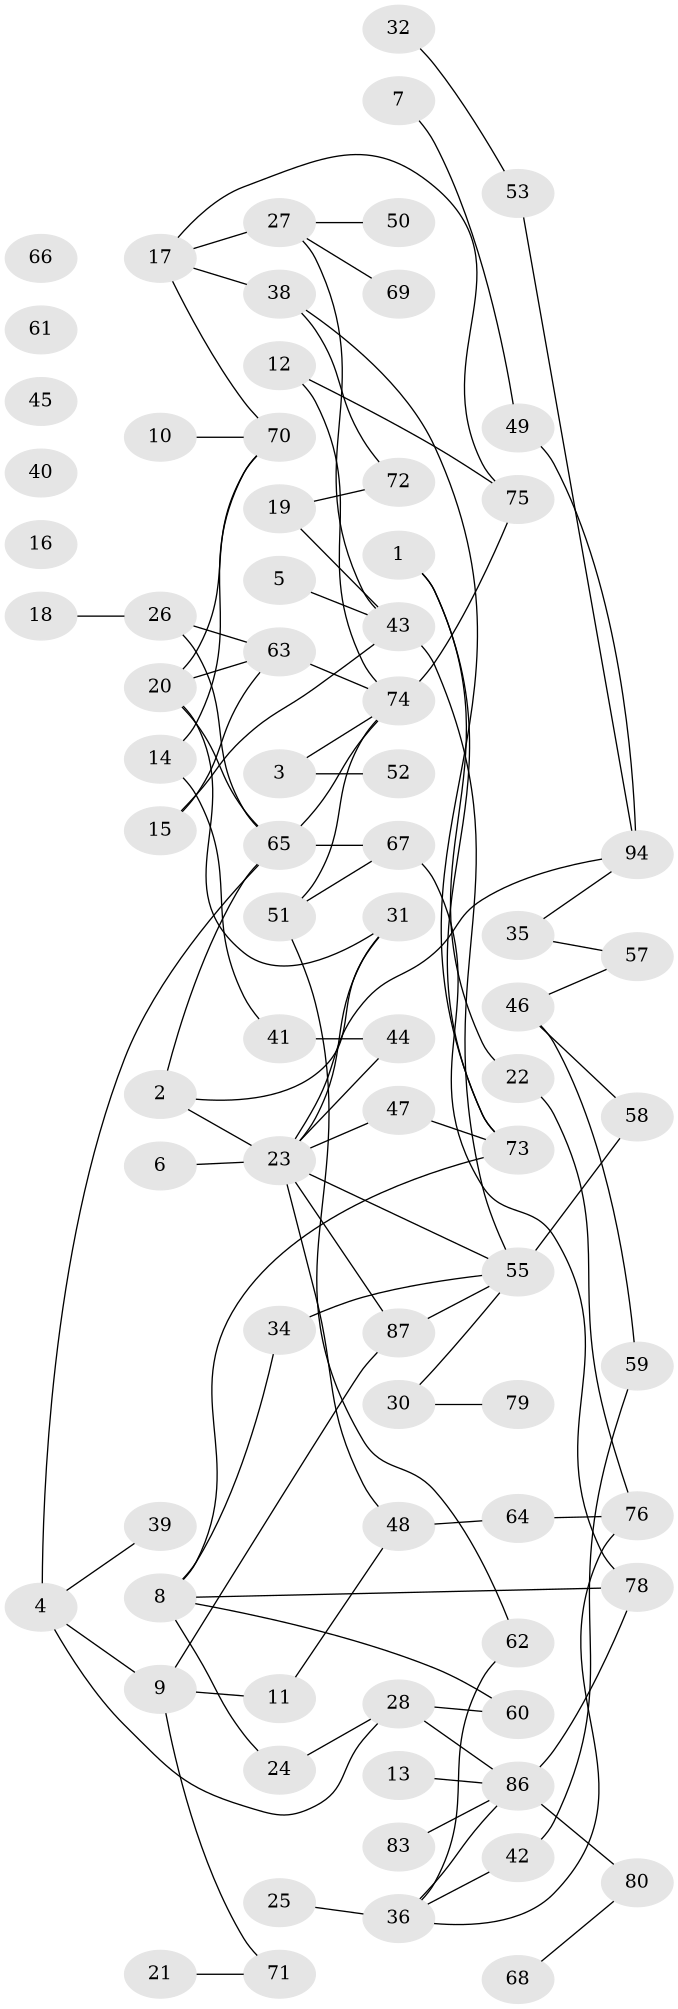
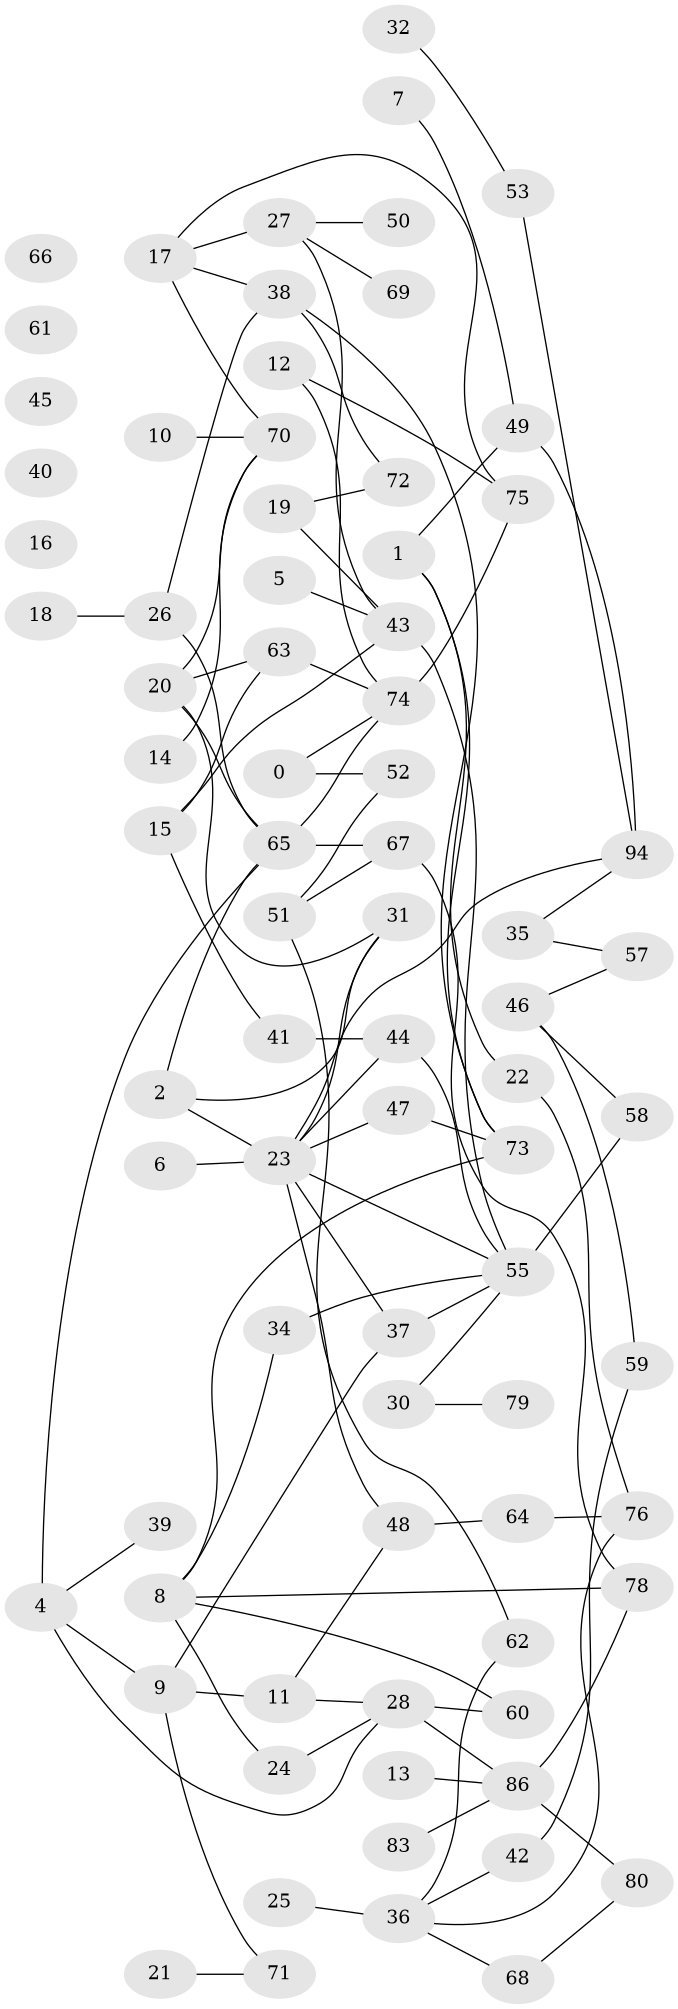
edge "49" -- "1": added
edge "26" -- "63": now "26" -- "38"
node "3": label "3" -> "0"
edge "74" -- "51": now "52" -- "51"
edge "14" -- "41": now "15" -- "41"
edge "44" -- "55": added
node "87": label "87" -> "37"
edge "11" -- "28": added
edge "86" -- "36": now "68" -- "36"
